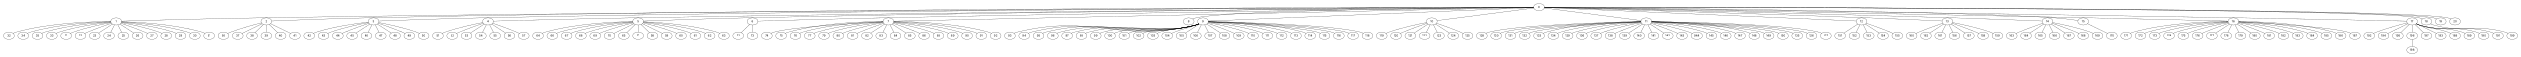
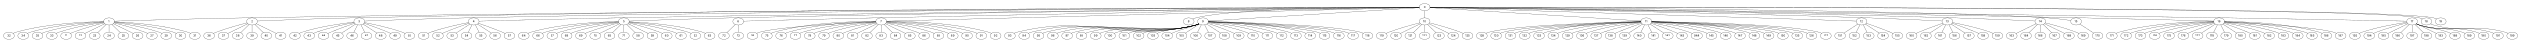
node "20": removed
node "28": removed
node "78": added
node "165": removed
edge "196" -- "198": now "17" -- "198"
